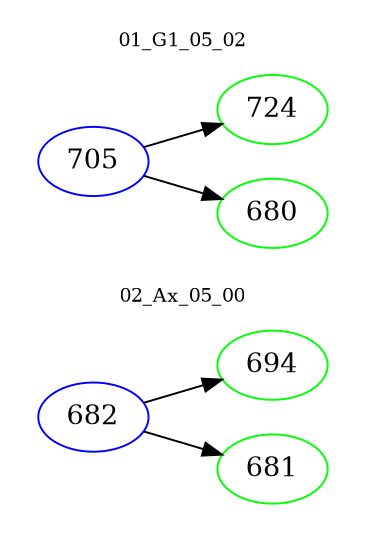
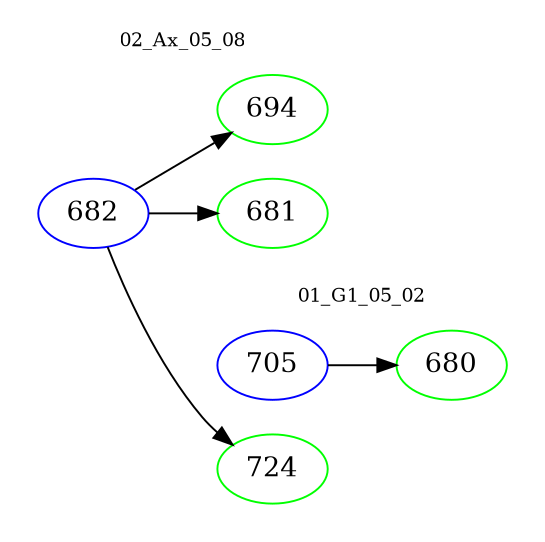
edge "705" -> "724": now "682" -> "724"
cluster "02_Ax_05_00": label "02_Ax_05_00" -> "02_Ax_05_08"
